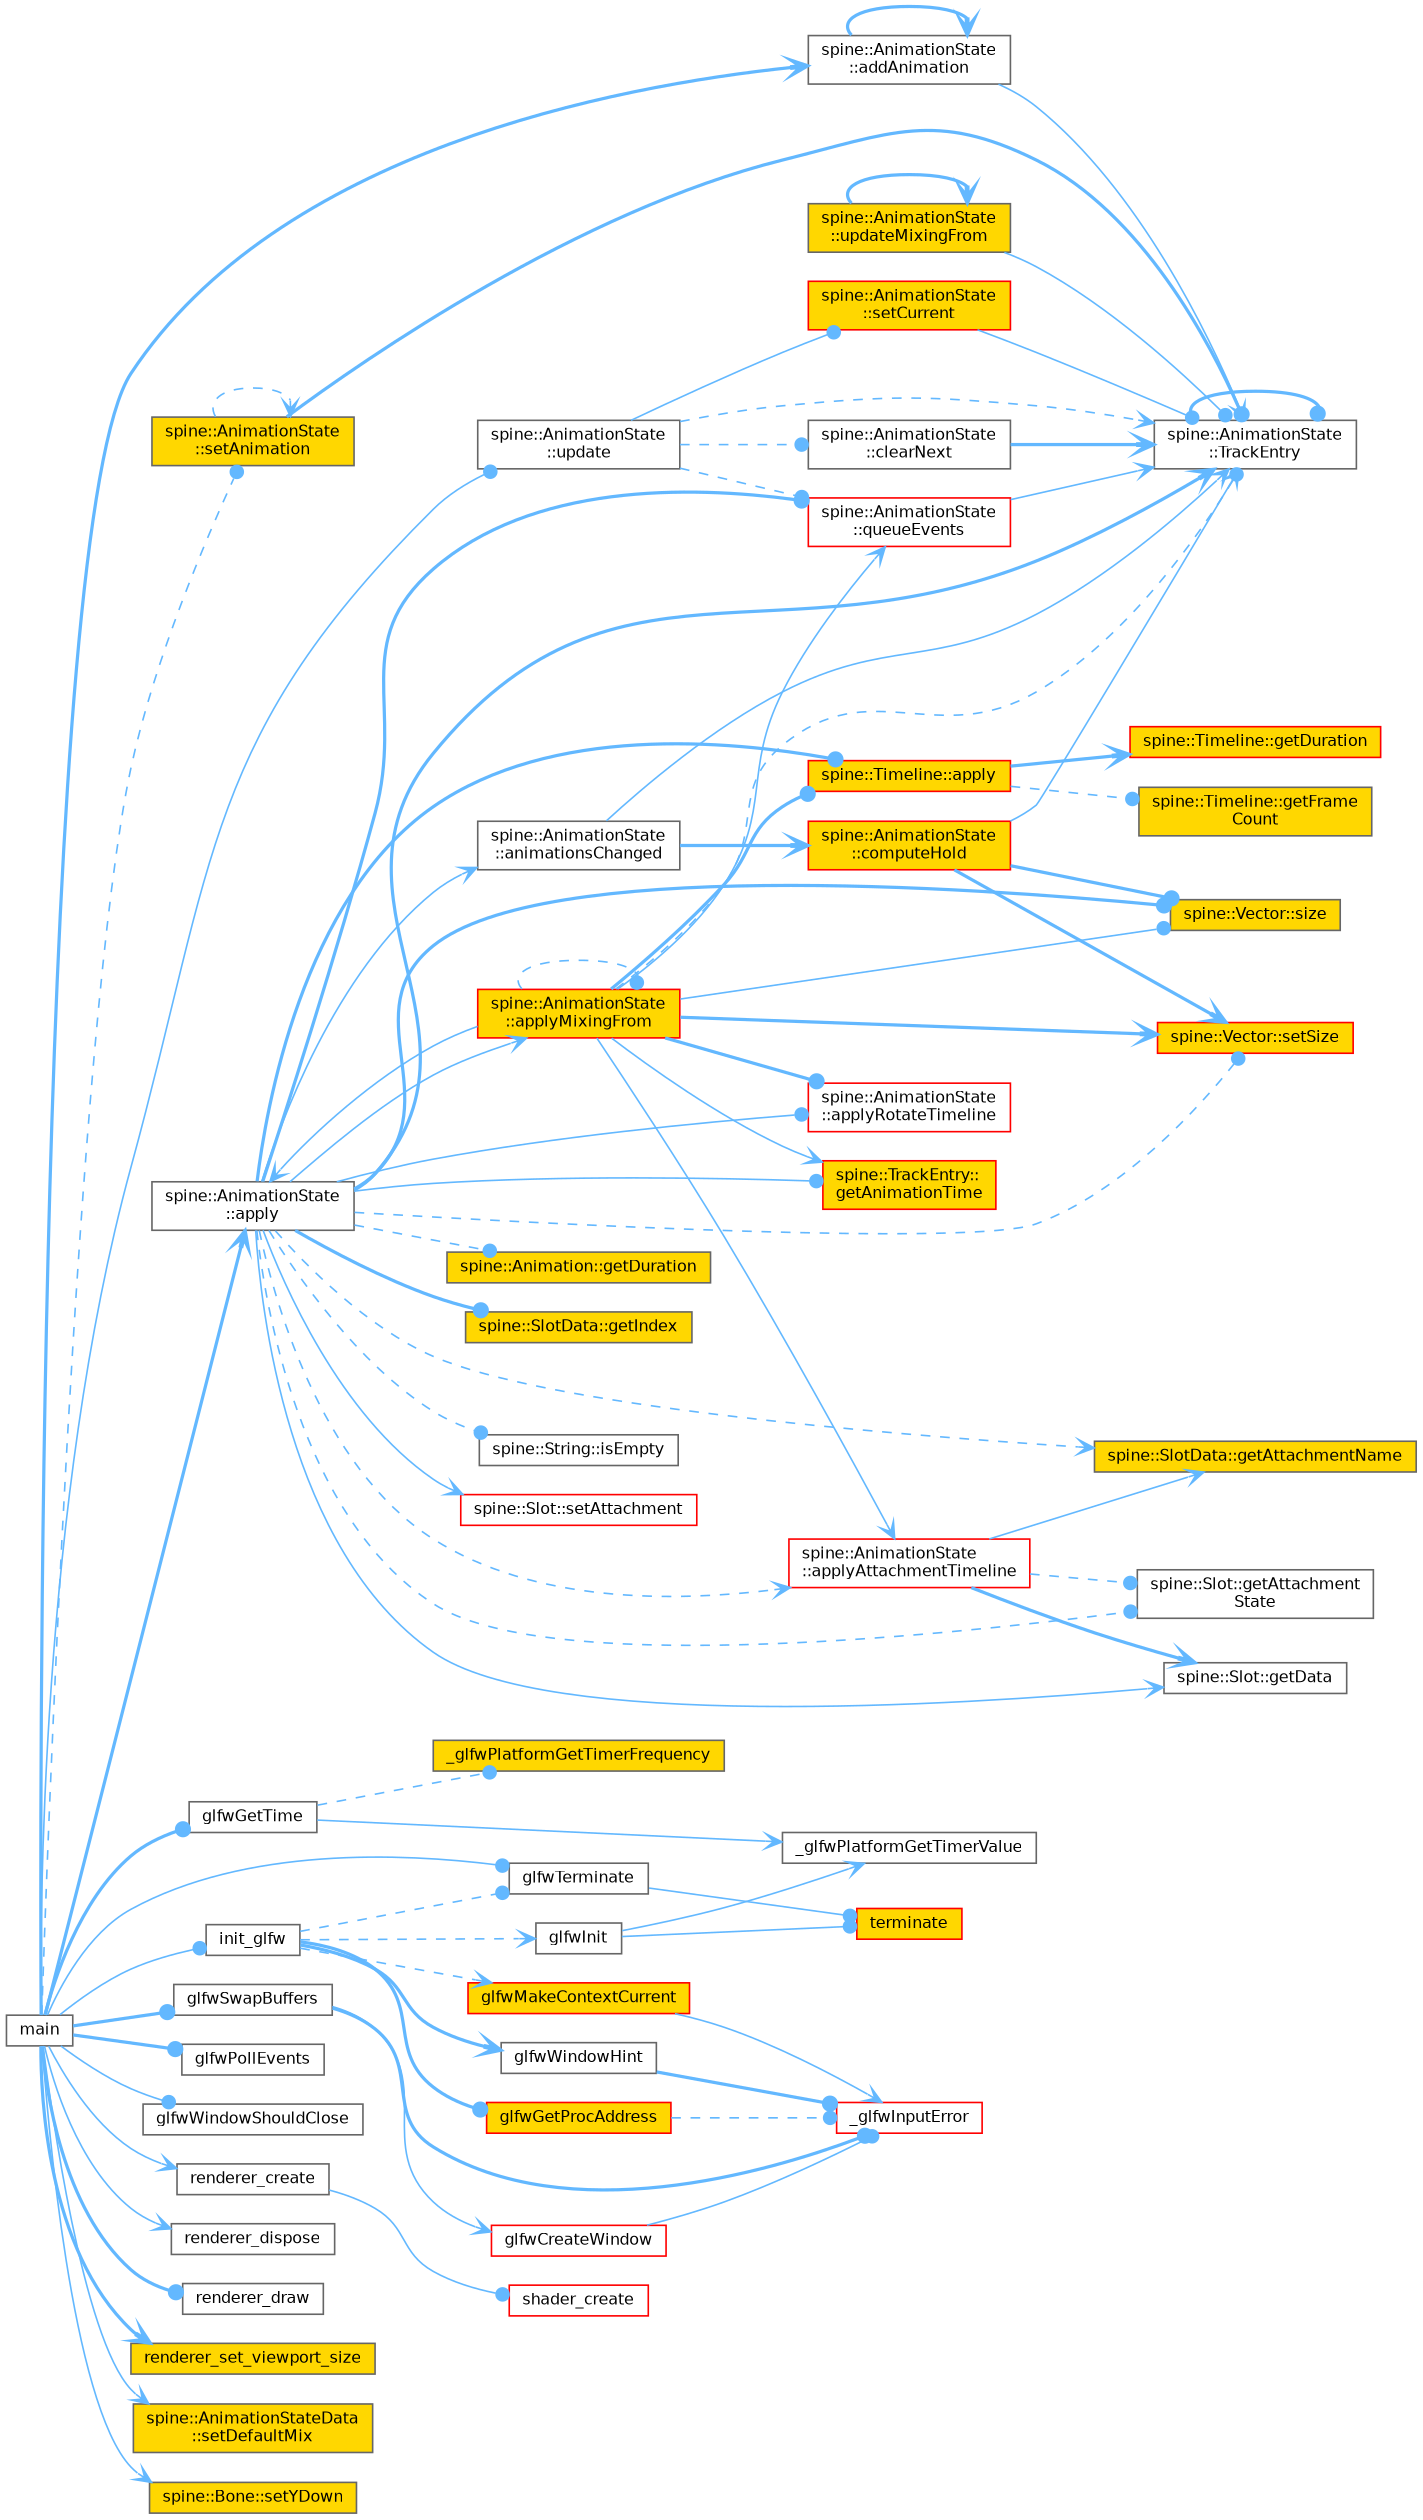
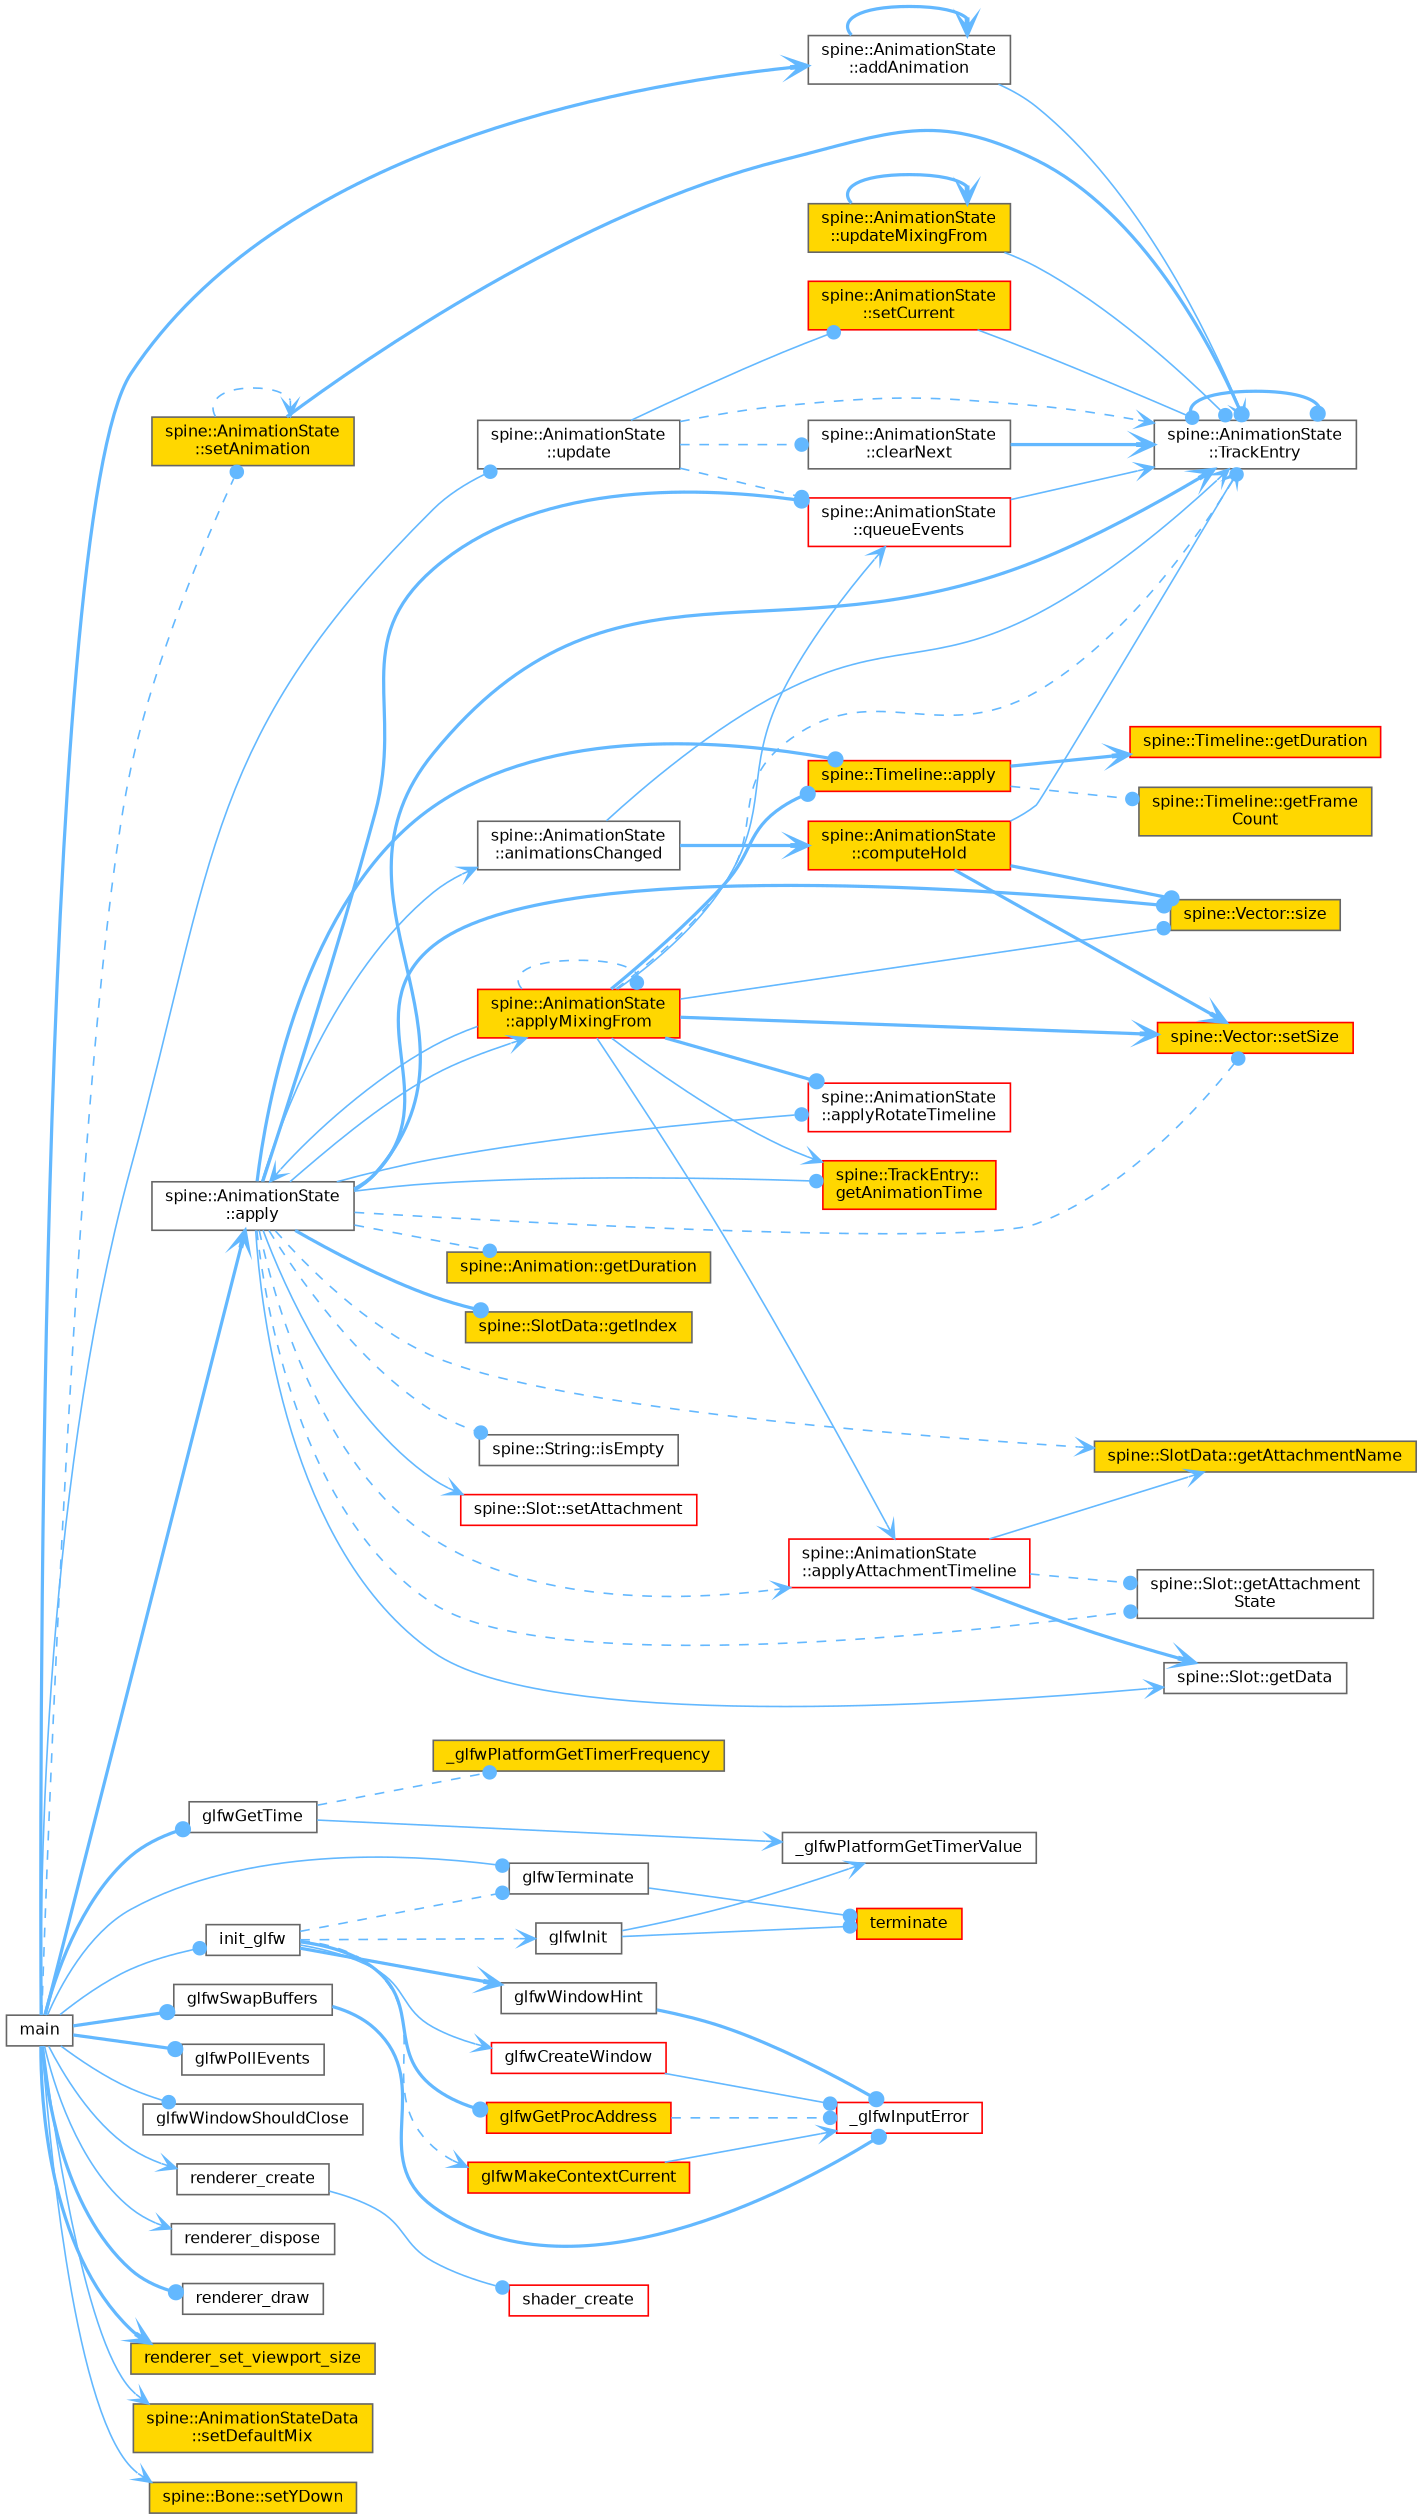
edge "glfwSwapBuffers" -> "glfwCreateWindow": now "init_glfw" -> "glfwCreateWindow"
